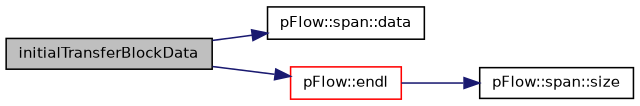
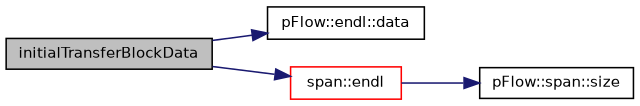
node "pFlow::span::data": label "pFlow::span::data" -> "pFlow::endl::data"
node "pFlow::endl": label "pFlow::endl" -> "span::endl"
